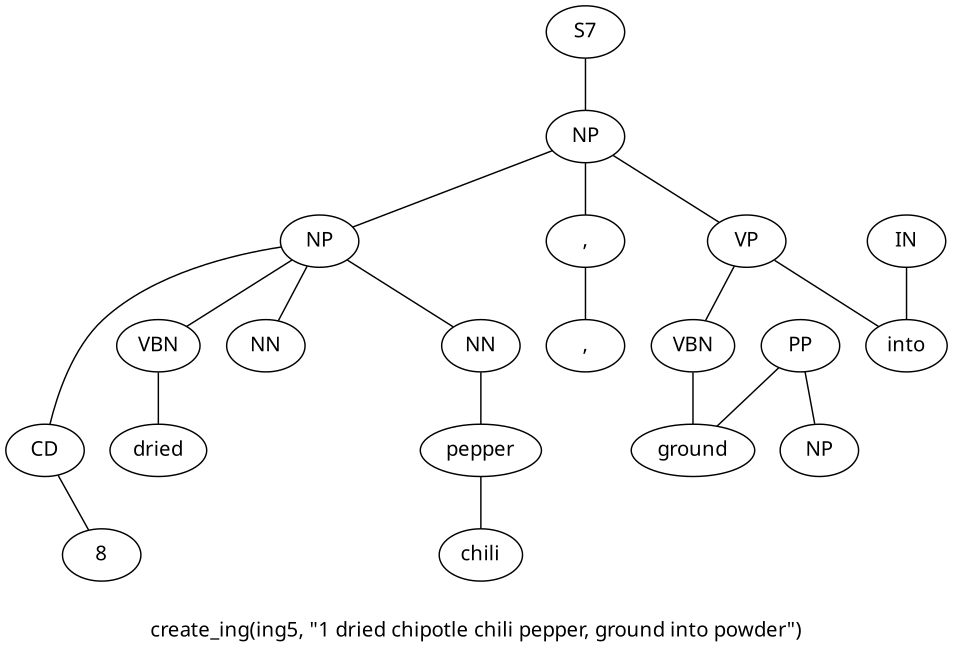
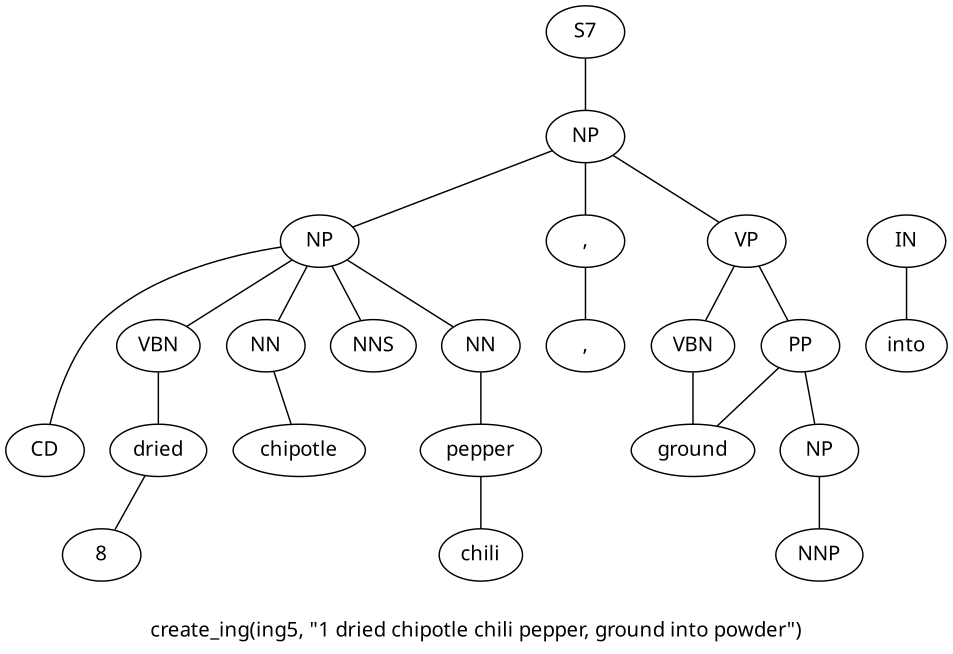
edge "VP" -- "into": now "VP" -- "PP"
node "NNS": added
node "chipotle": added
edge "CD" -- "8": now "dried" -- "8"
node "NNP": added
